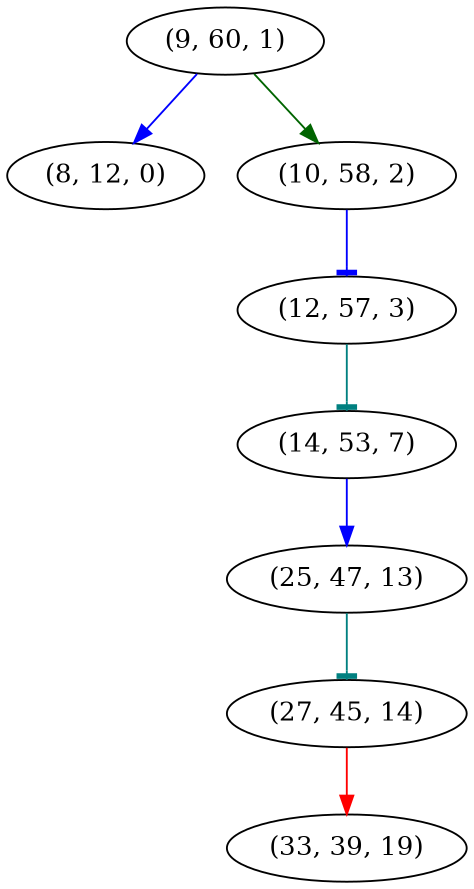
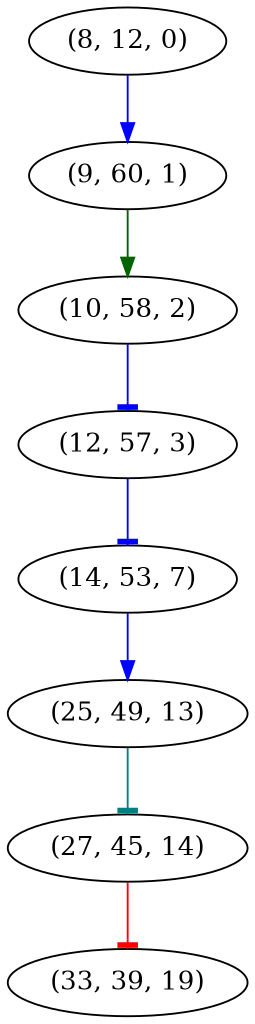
edge "(9, 60, 1)" -> "(8, 12, 0)": reversed
edge "(12, 57, 3)" -> "(14, 53, 7)": color teal -> blue
node "(25, 47, 13)": label "(25, 47, 13)" -> "(25, 49, 13)"
edge "(27, 45, 14)" -> "(33, 39, 19)": arrowhead normal -> tee
